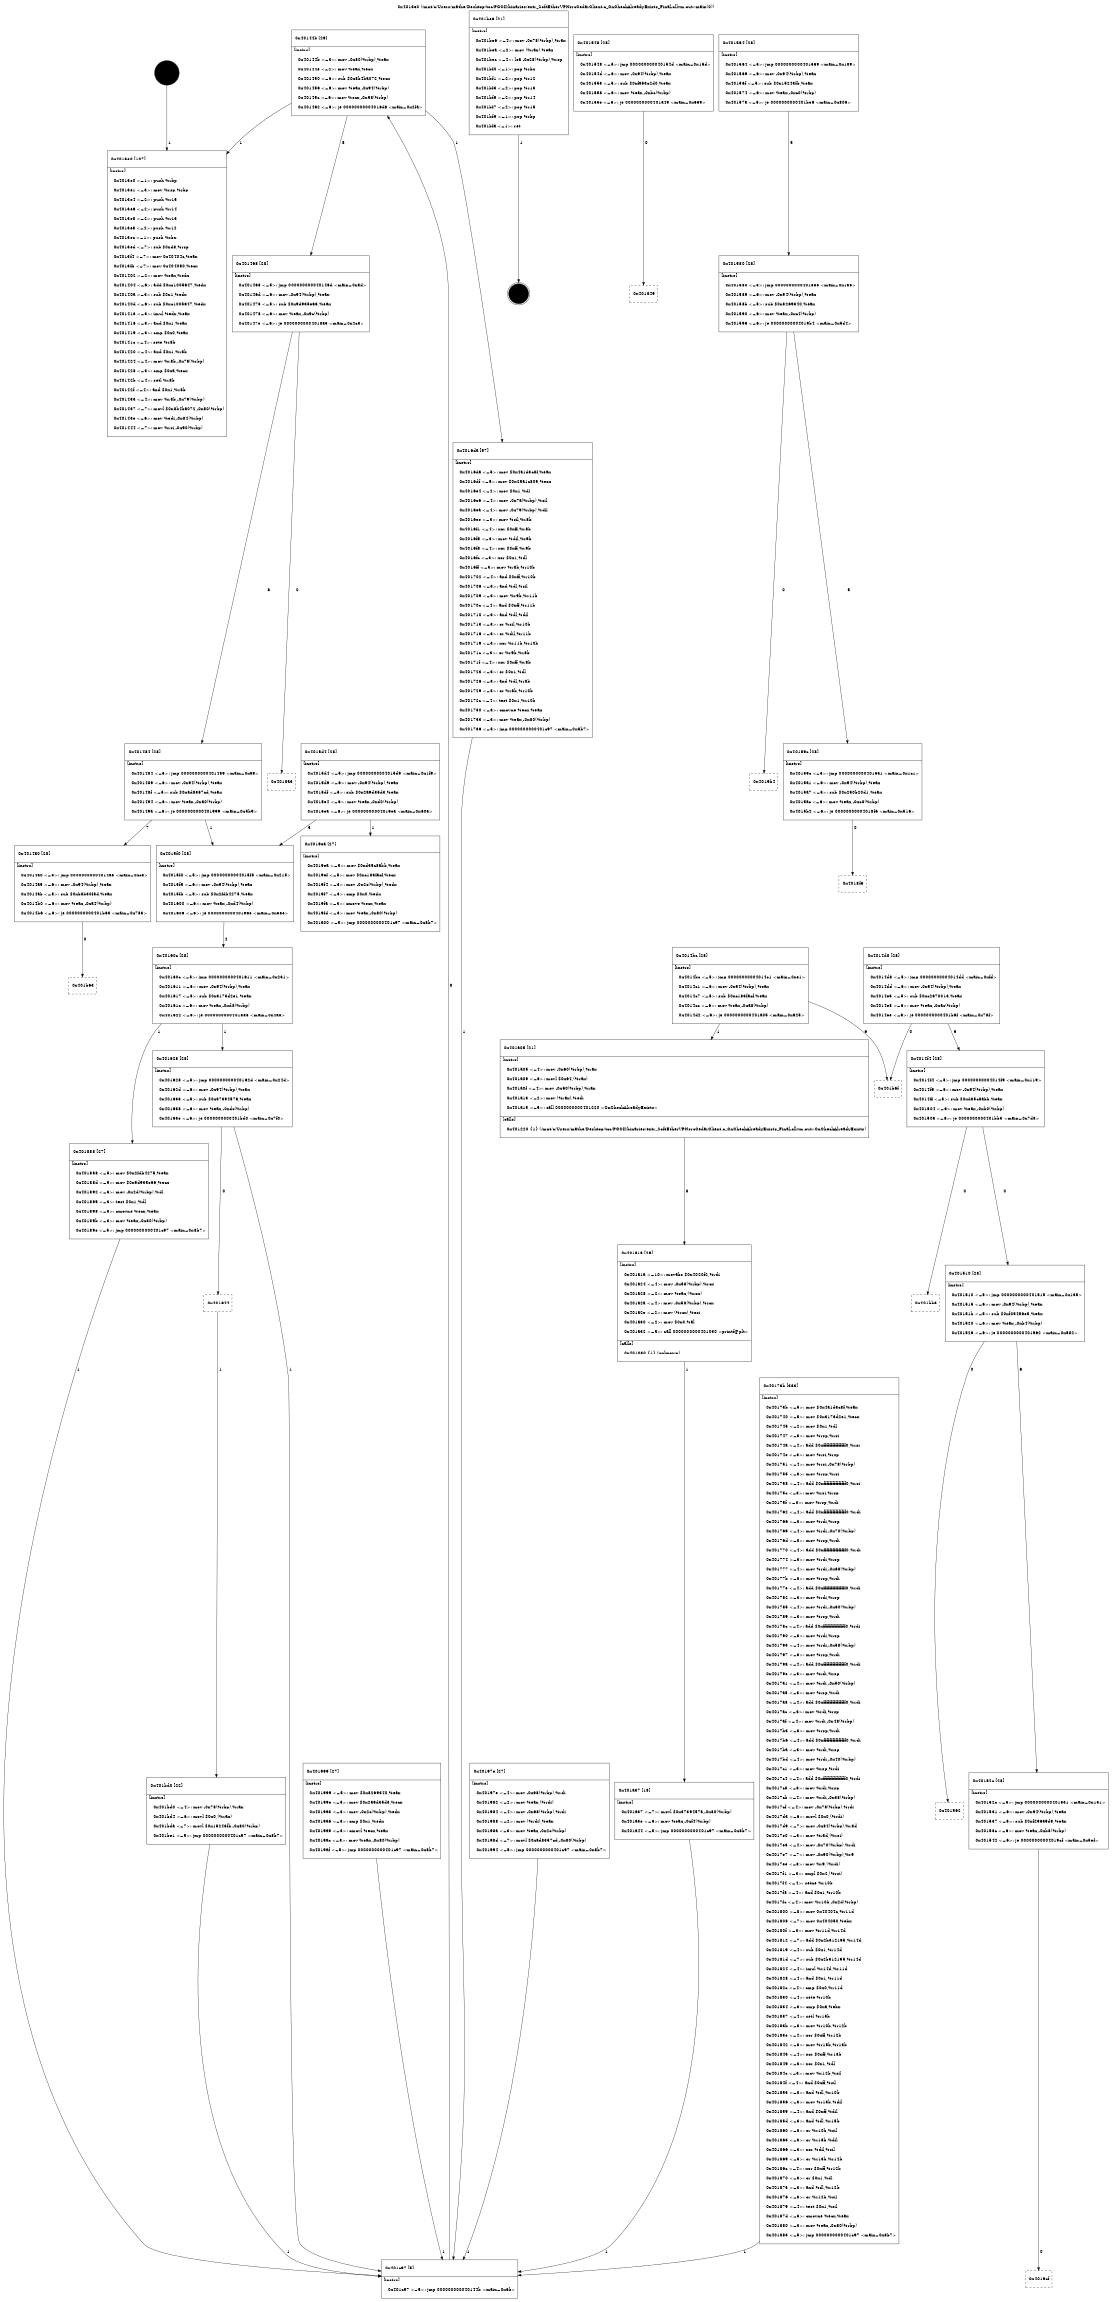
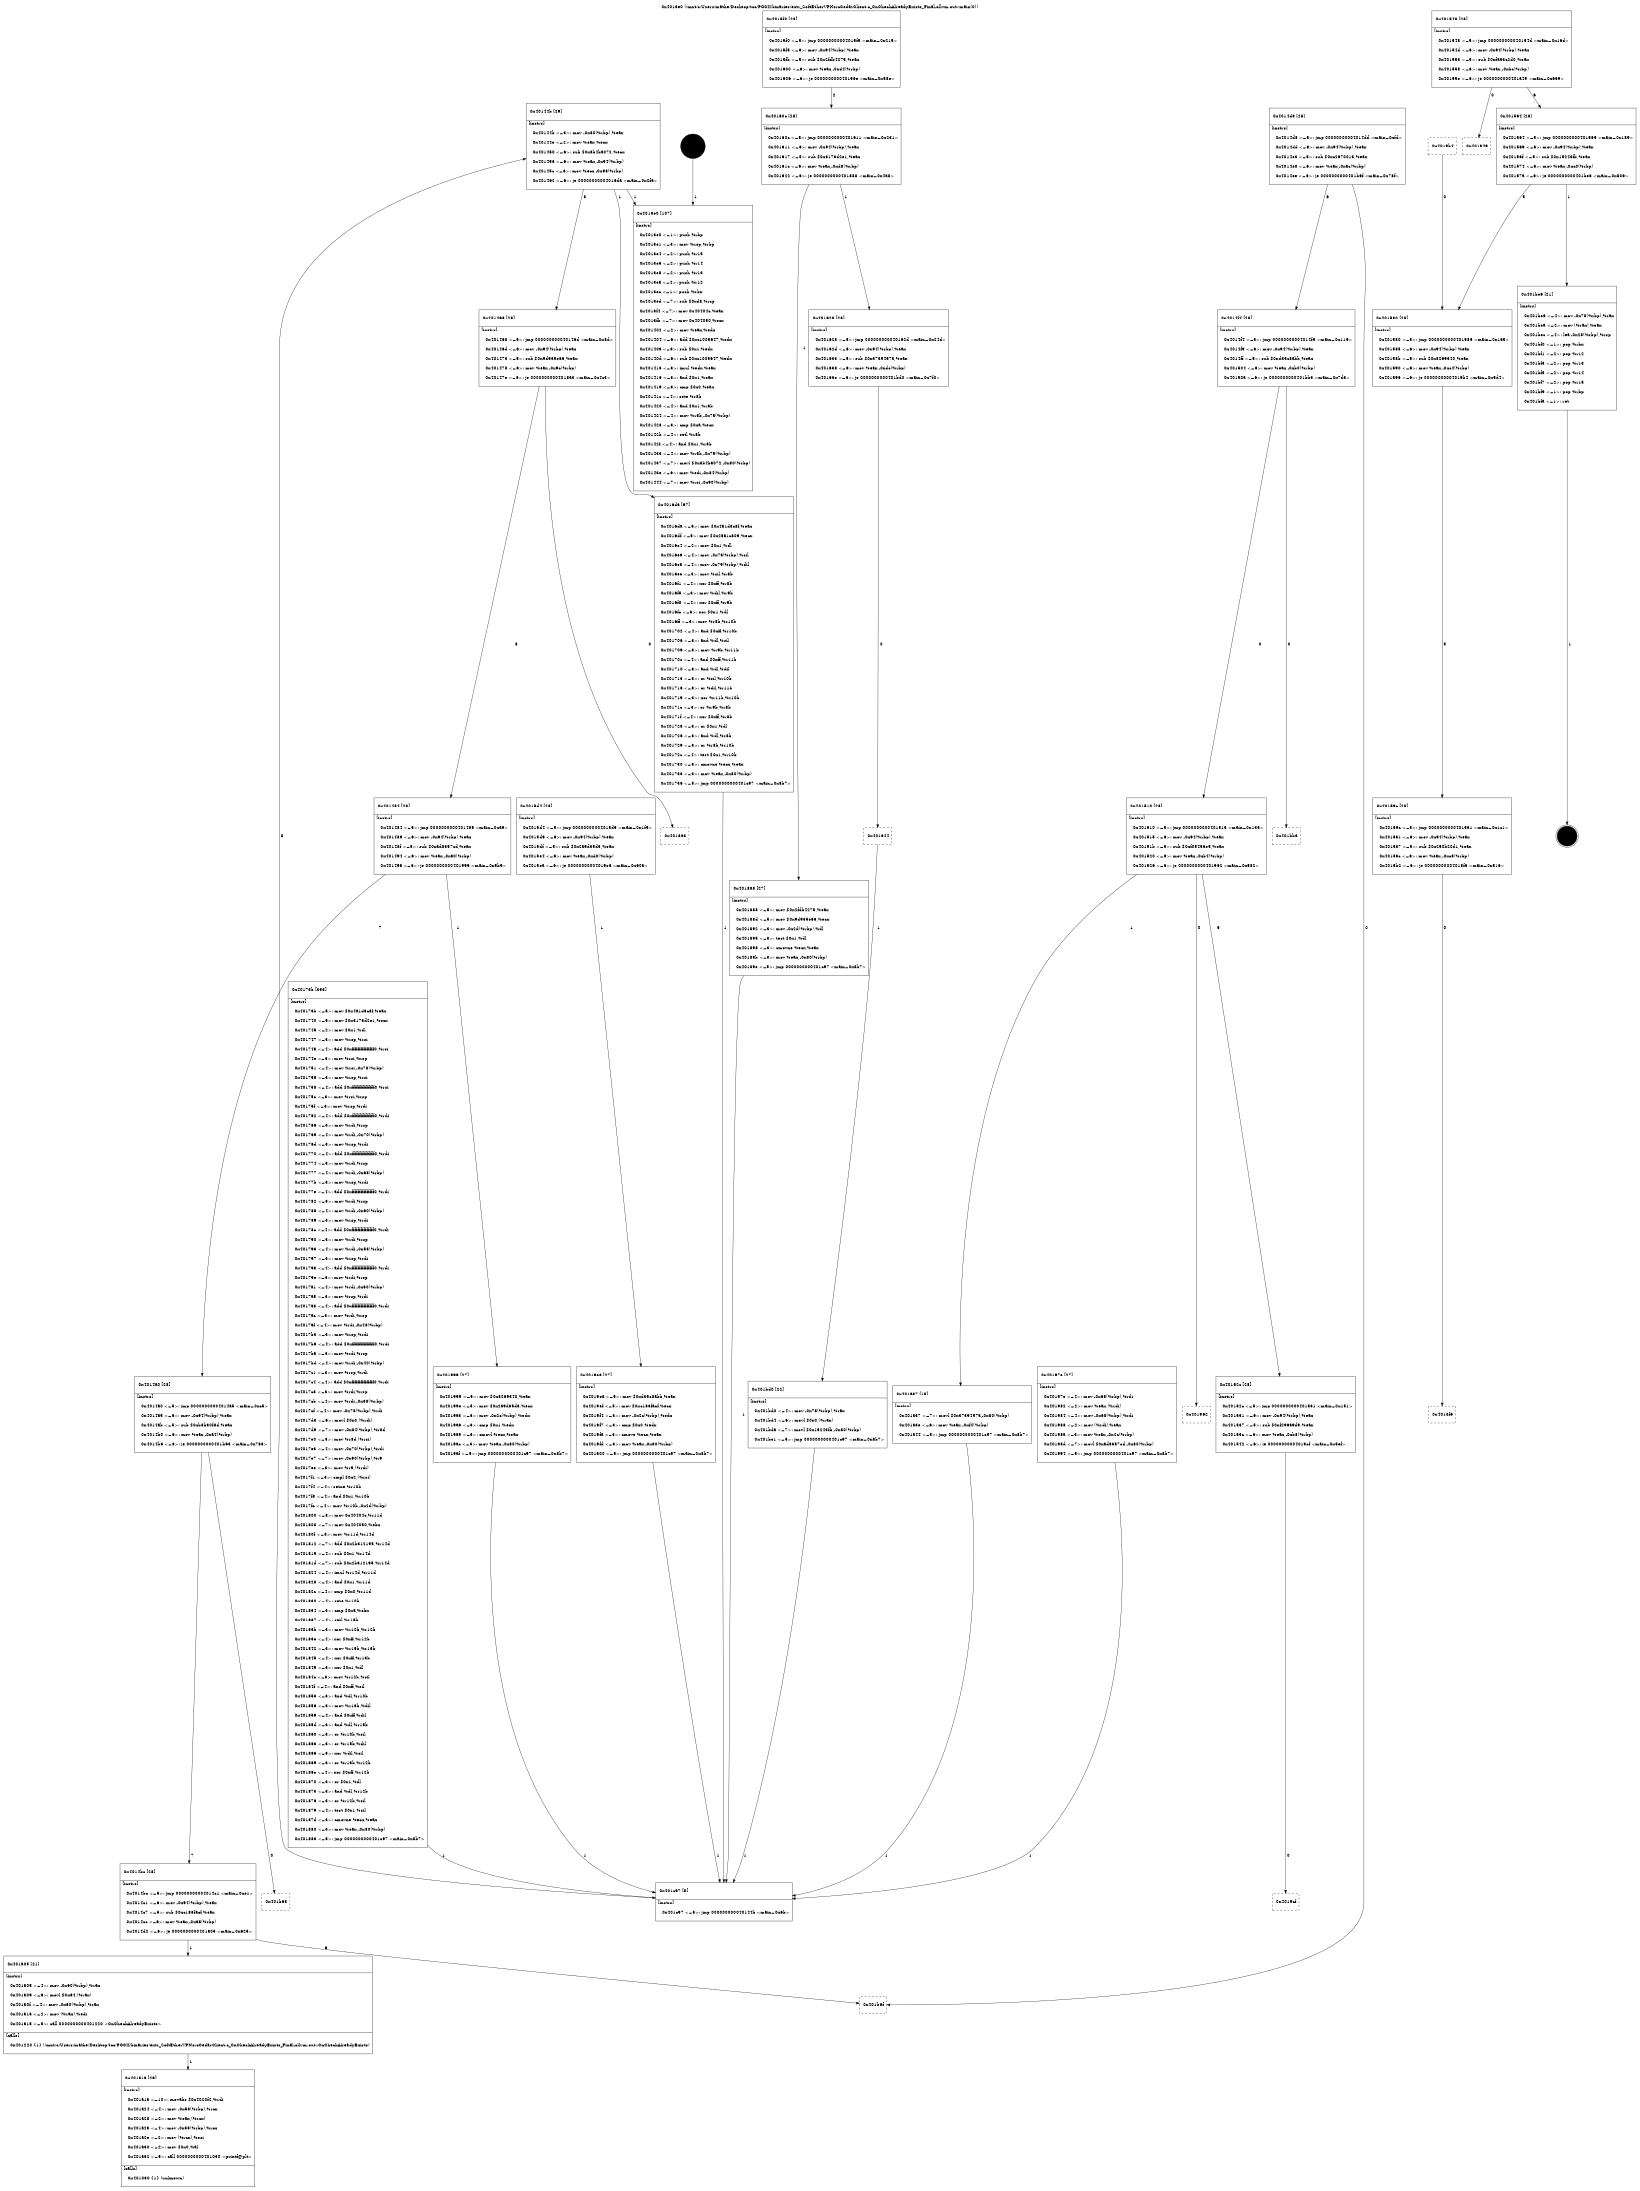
edge "0x401548 [28]" -> "0x401564 [28]": added, label "6"
edge "0x401564 [28]" -> "0x401be6 [21]": added, label "1"
edge "0x401580 [28]" -> "0x4019b4": reversed
edge "0x401484 [28]" -> "0x4015f0 [28]": now "0x401484 [28]" -> "0x401999 [27]"
edge "0x4015d4 [28]" -> "0x4015f0 [28]": removed, label "3"
edge "0x401a05 [21]" -> "0x401a1a [29]": label " 8" -> " 1"
edge "0x401a1a [29]" -> "0x401a37 [18]": now "0x401510 [28]" -> "0x401a37 [18]"
edge "0x4014a0 [28]" -> "0x4014bc [28]": added, label "7"
edge "0x401628 [28]" -> "0x401c97 [5]": now "0x4019ea [27]" -> "0x401c97 [5]"
